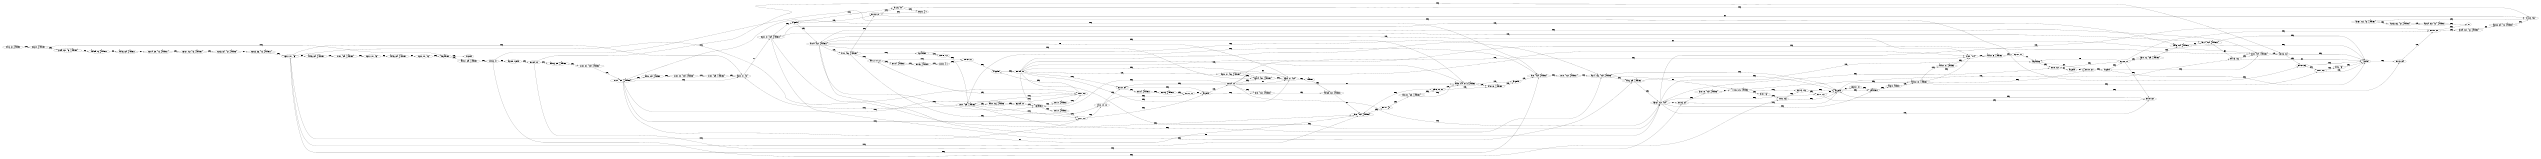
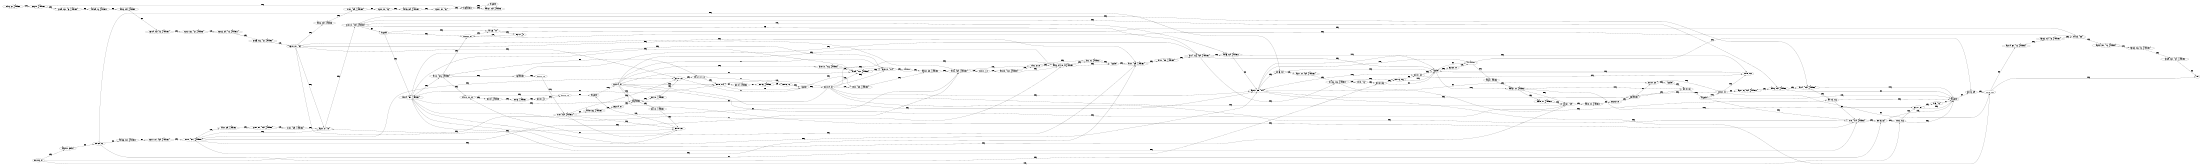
edge "ldp x21 , x22 , [ sp , # address ]" -> "str w25 , [ x22 ]": reversed
edge "add x21 , x29 , # address" -> "mov x23 , x1": removed, label "CFG"
edge "ldr x19 , [ x20 , # address ]" -> "mov x0 , x19": added, label "DFG"
